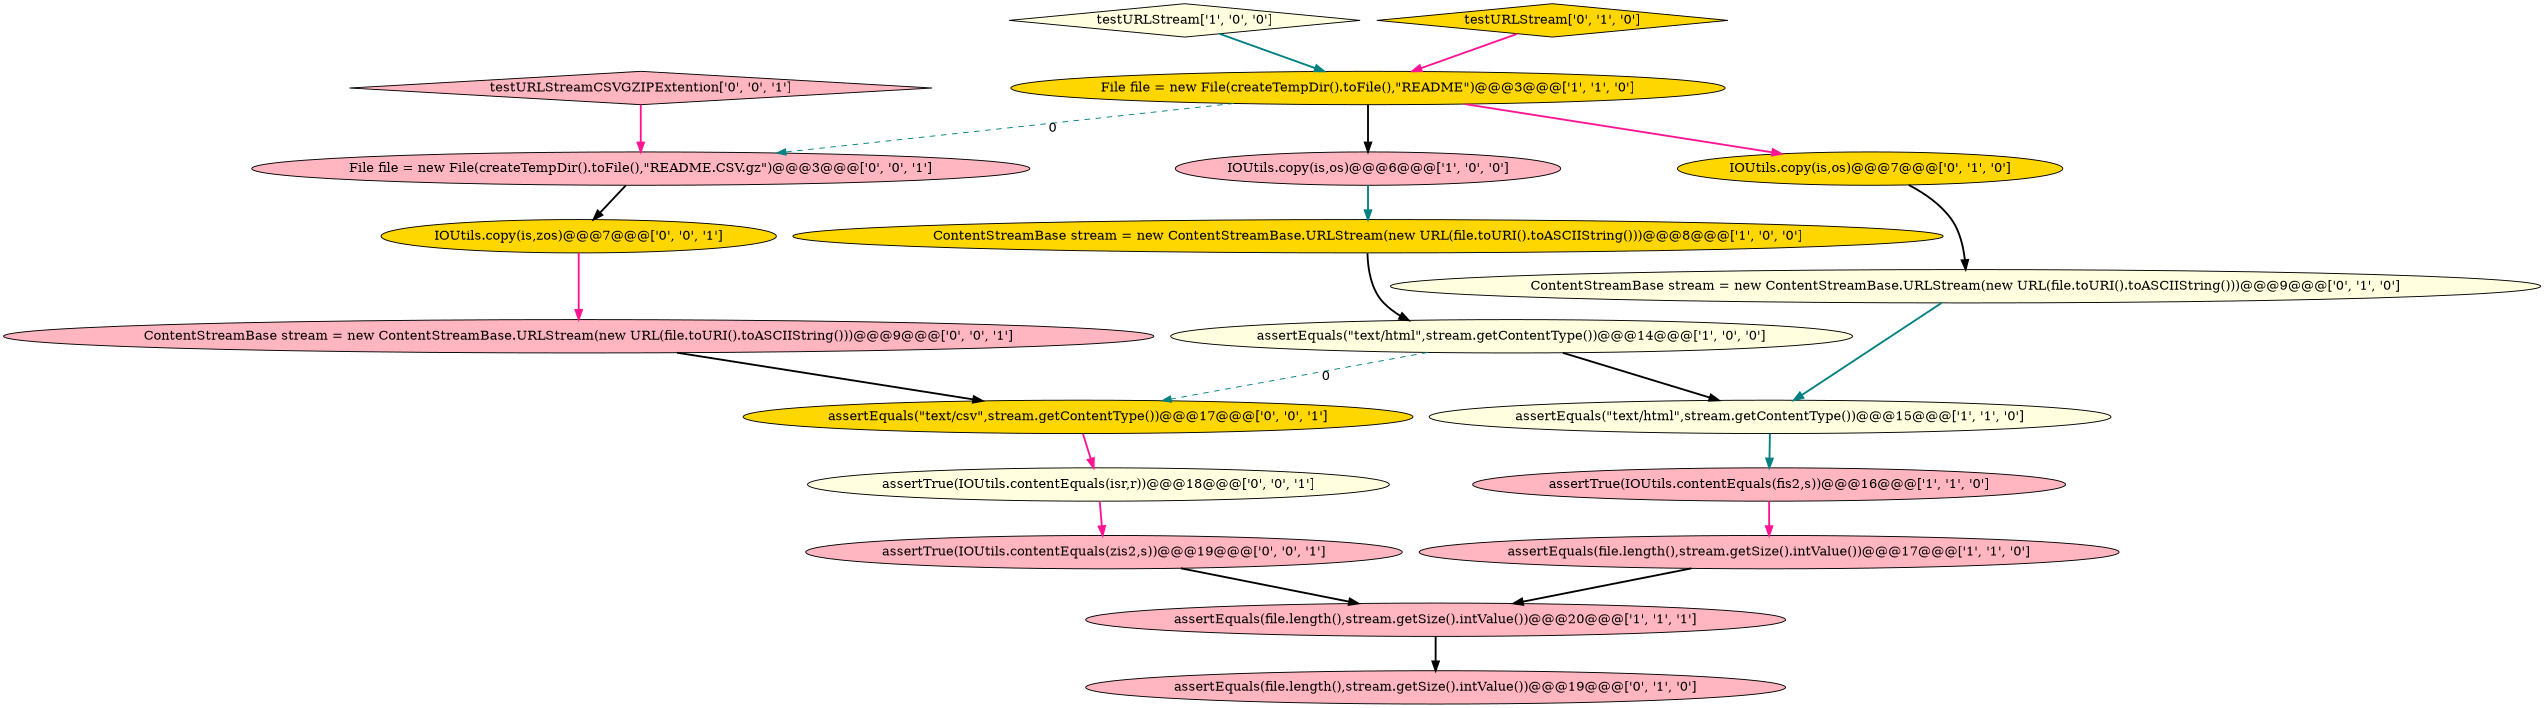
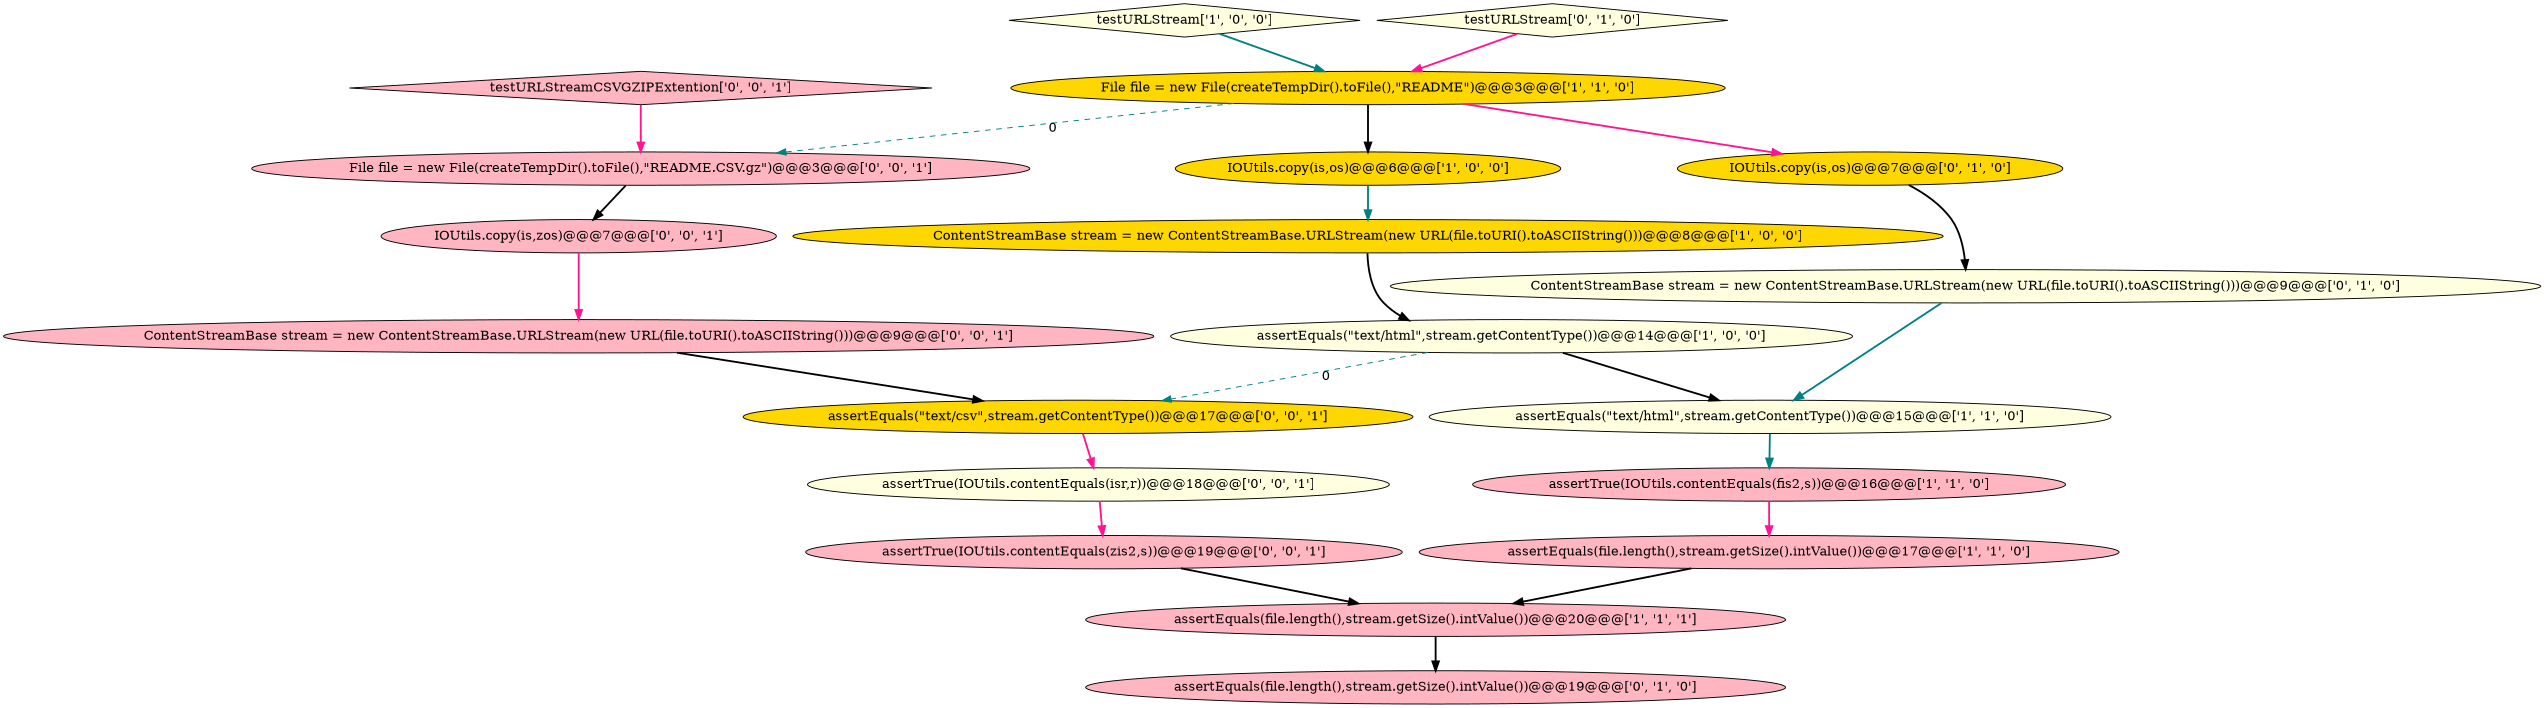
node "testURLStream['0', '1', '0']": fillcolor gold -> lightyellow
node "IOUtils.copy(is,os)@@@6@@@['1', '0', '0']": fillcolor lightpink -> gold
node "IOUtils.copy(is,zos)@@@7@@@['0', '0', '1']": fillcolor gold -> lightpink
